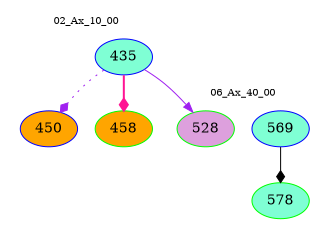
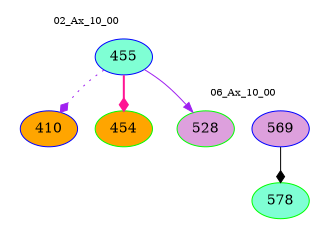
node "435": label "435" -> "455"
cluster "06_Ax_40_00": label "06_Ax_40_00" -> "06_Ax_10_00"
node "450": label "450" -> "410"
node "458": label "458" -> "454"
node "569": fillcolor aquamarine -> plum
